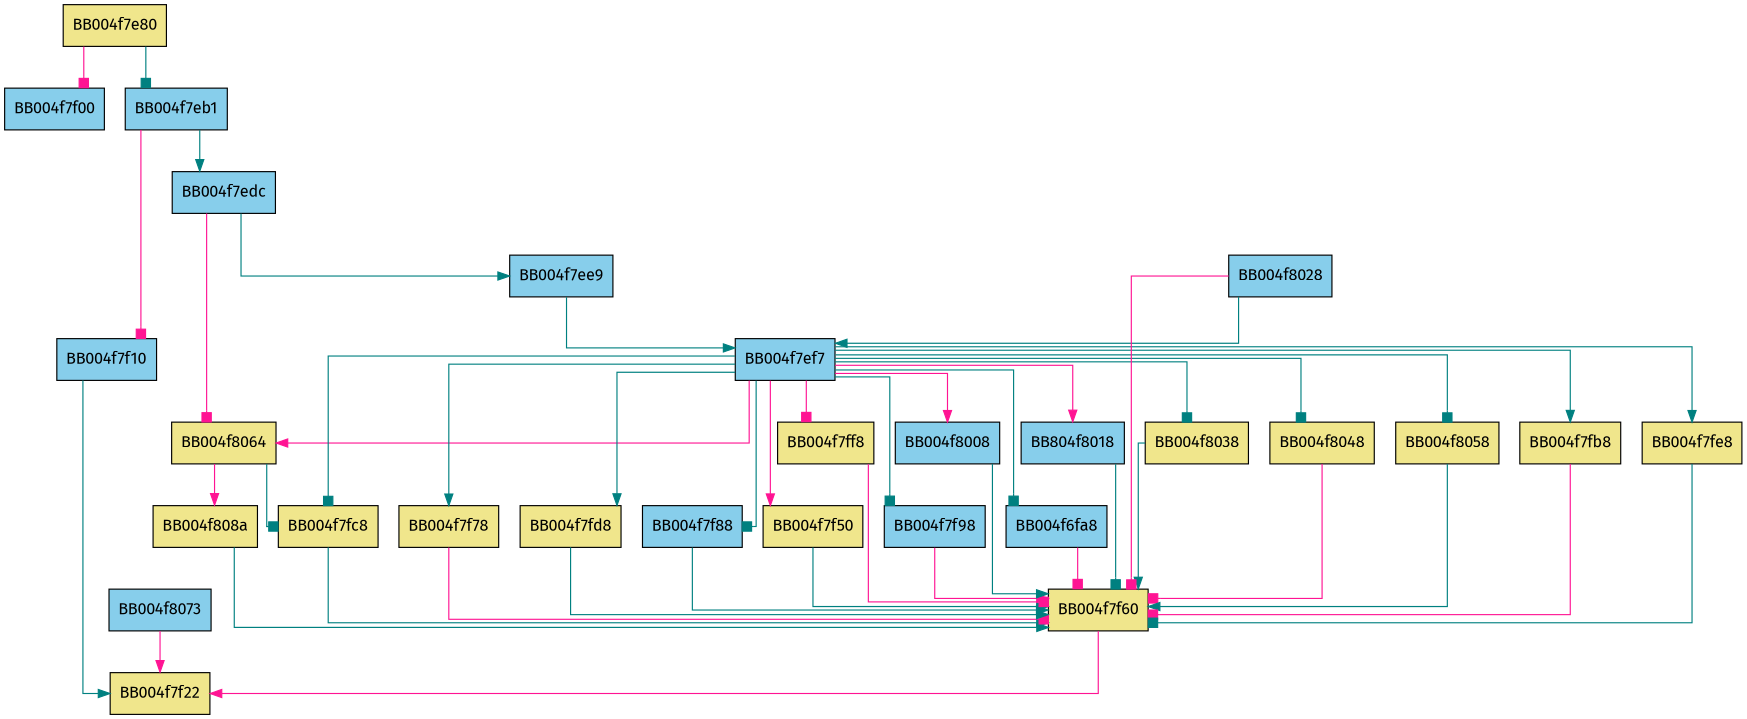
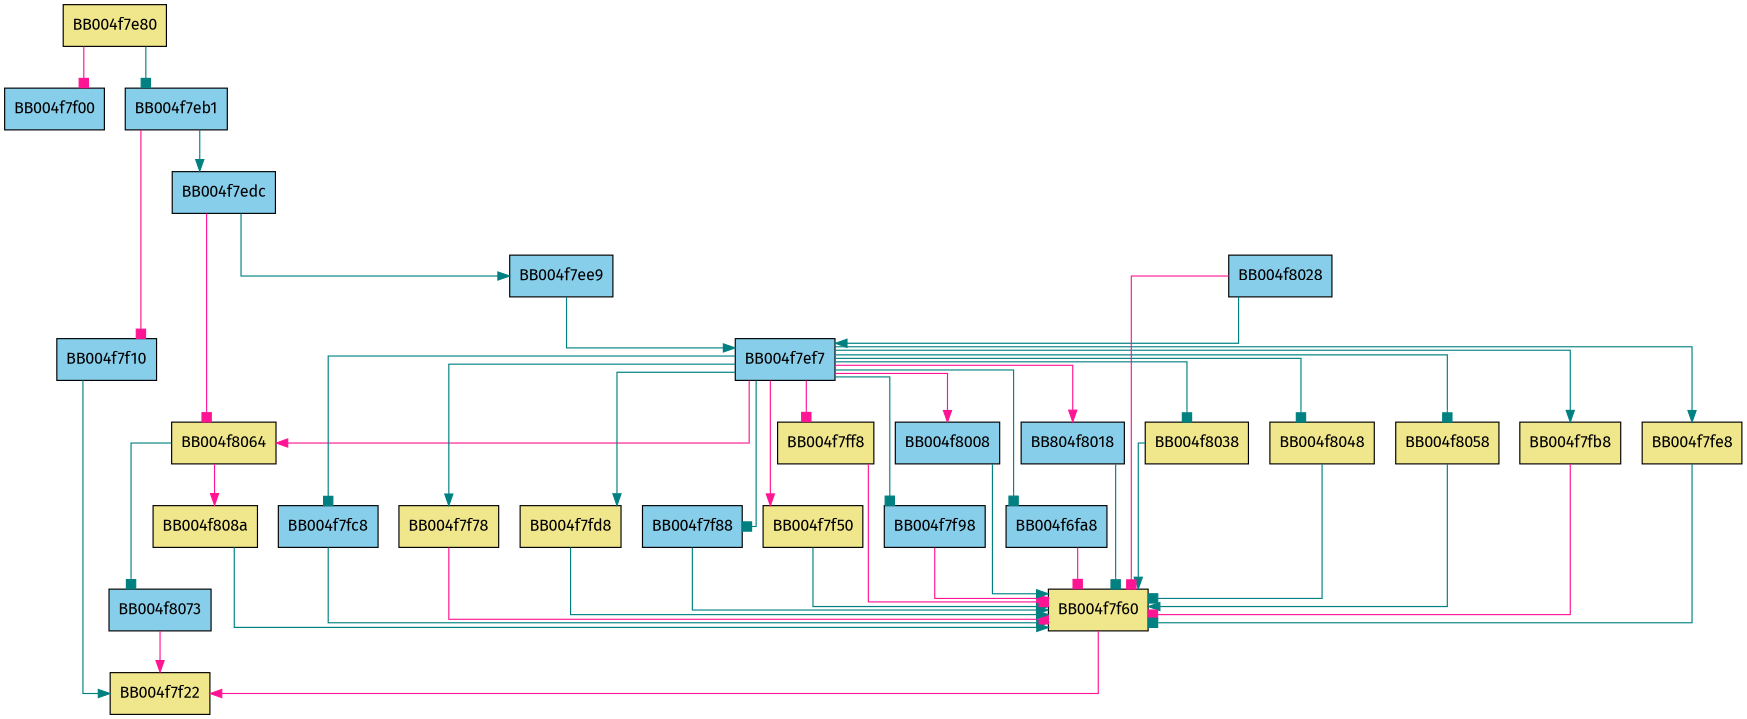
edge "BB004f8064" -> "BB004f7fc8": now "BB004f8064" -> "BB004f8073"
node "BB004f7fc8": fillcolor khaki -> skyblue
edge "BB004f8048" -> "BB004f7f60": color deeppink -> teal
